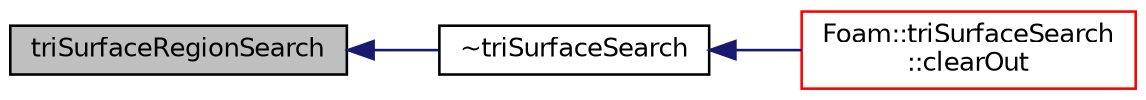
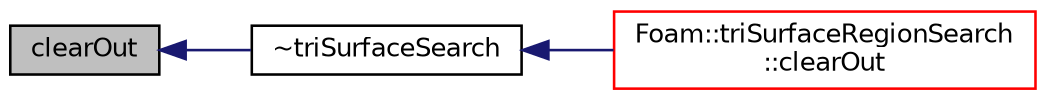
node "triSurfaceRegionSearch": label "triSurfaceRegionSearch" -> "clearOut"
node "Foam::triSurfaceSearch ::clearOut": label "Foam::triSurfaceSearch ::clearOut" -> "Foam::triSurfaceRegionSearch ::clearOut"
